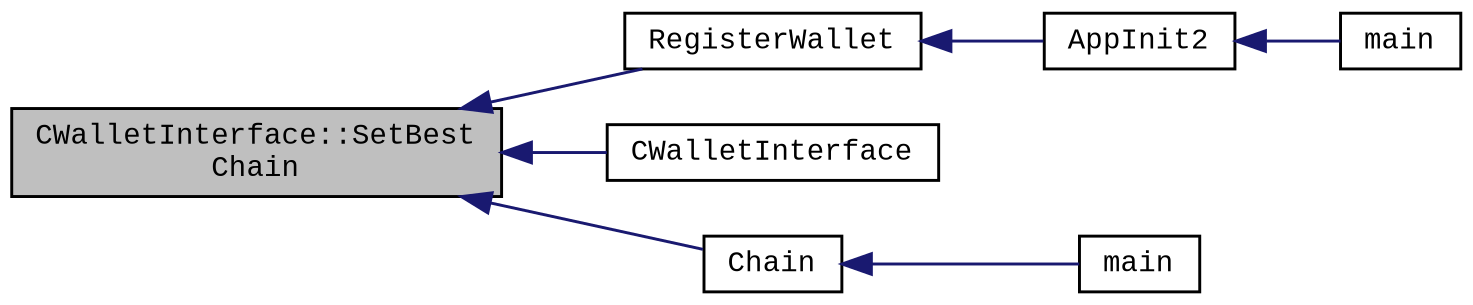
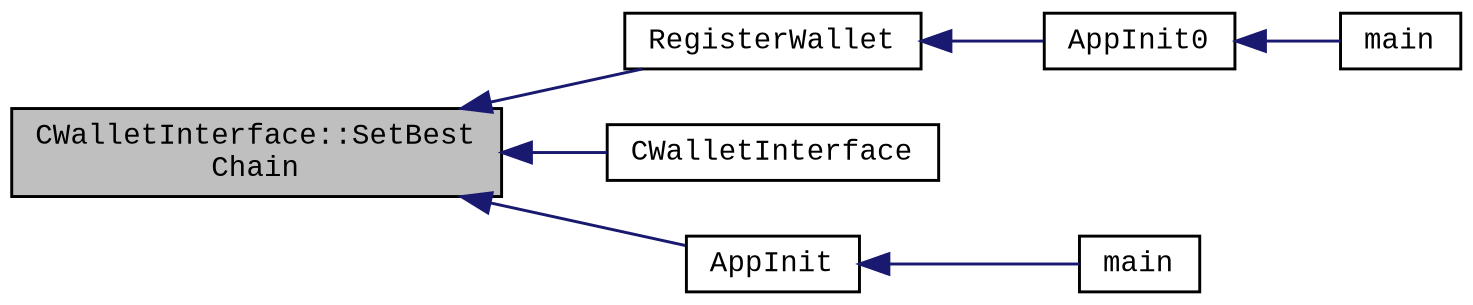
node "AppInit2": label "AppInit2" -> "AppInit0"
node "Chain": label "Chain" -> "AppInit"
